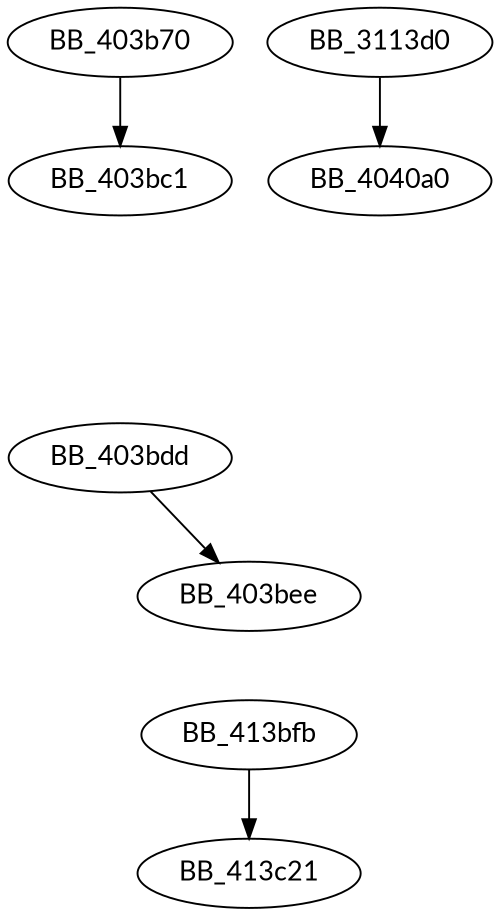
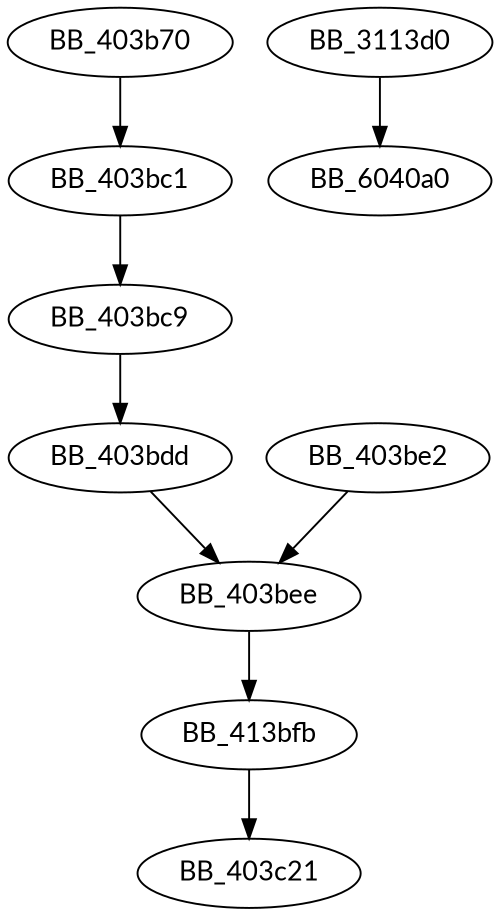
node "BB_4040a0": label "BB_4040a0" -> "BB_6040a0"
node "BB_403bc9": added
node "BB_403be2": added
edge "BB_403bee" -> "BB_413bfb": added
node "BB_413c21": label "BB_413c21" -> "BB_403c21"
